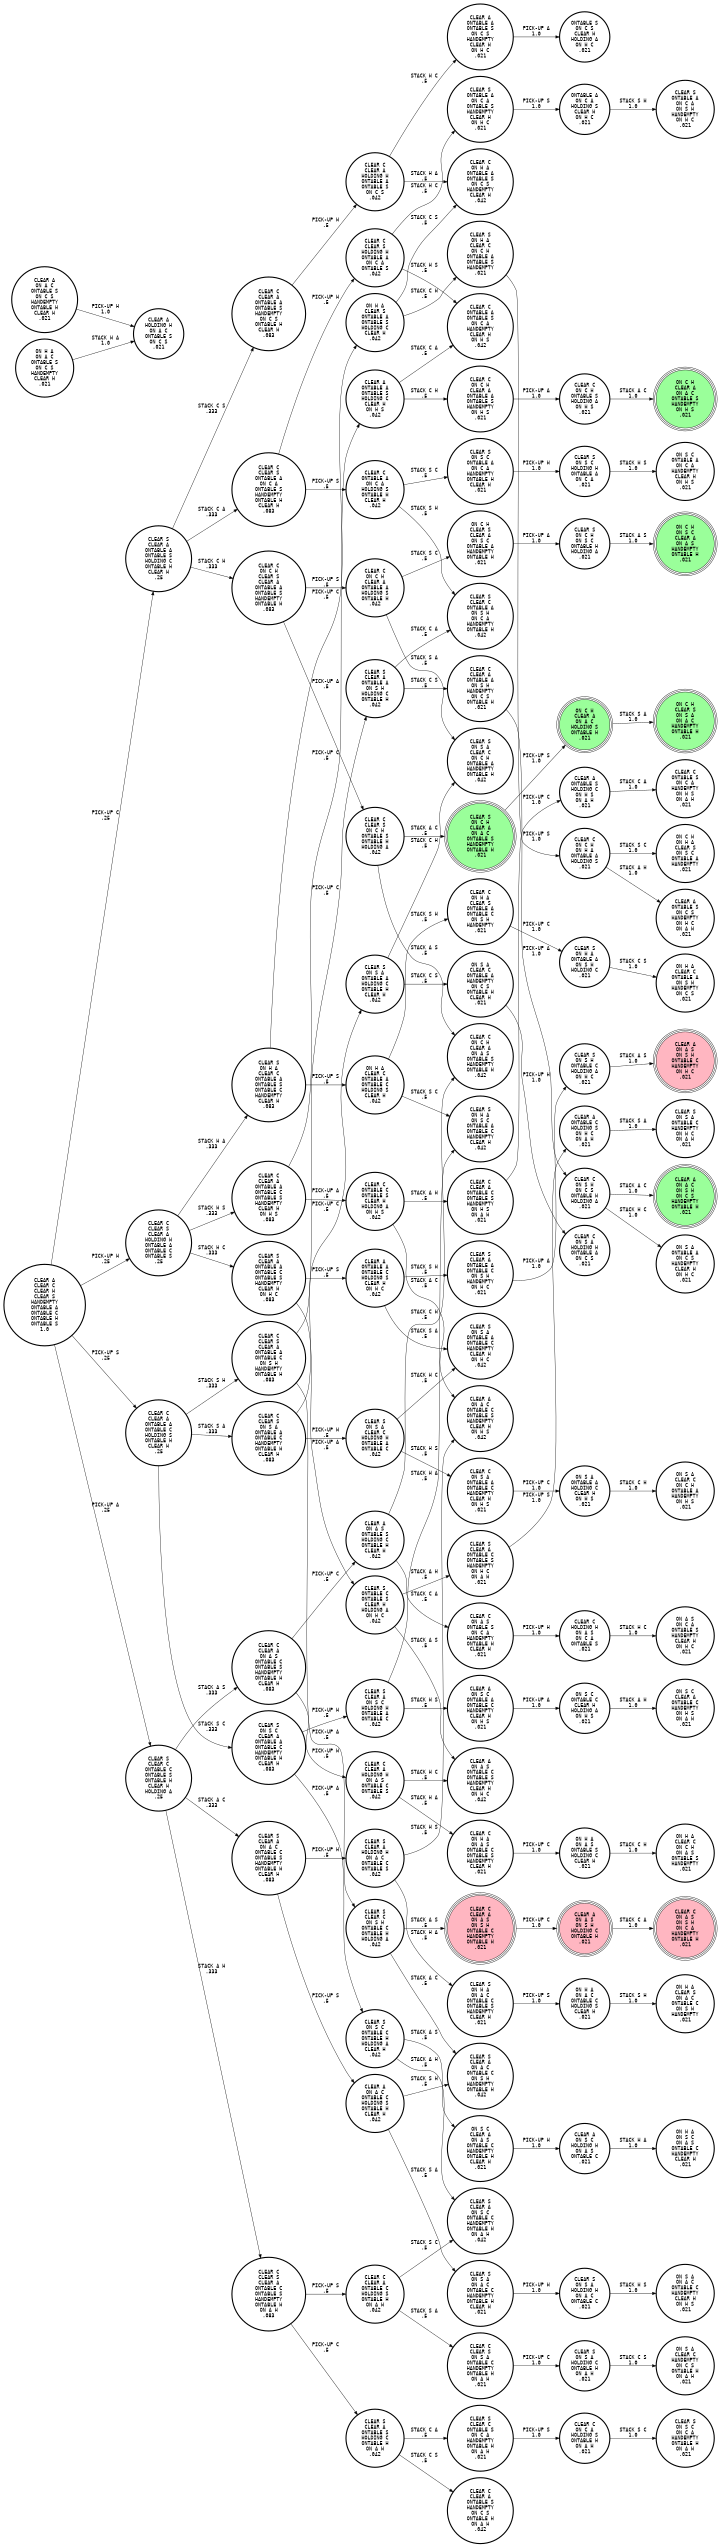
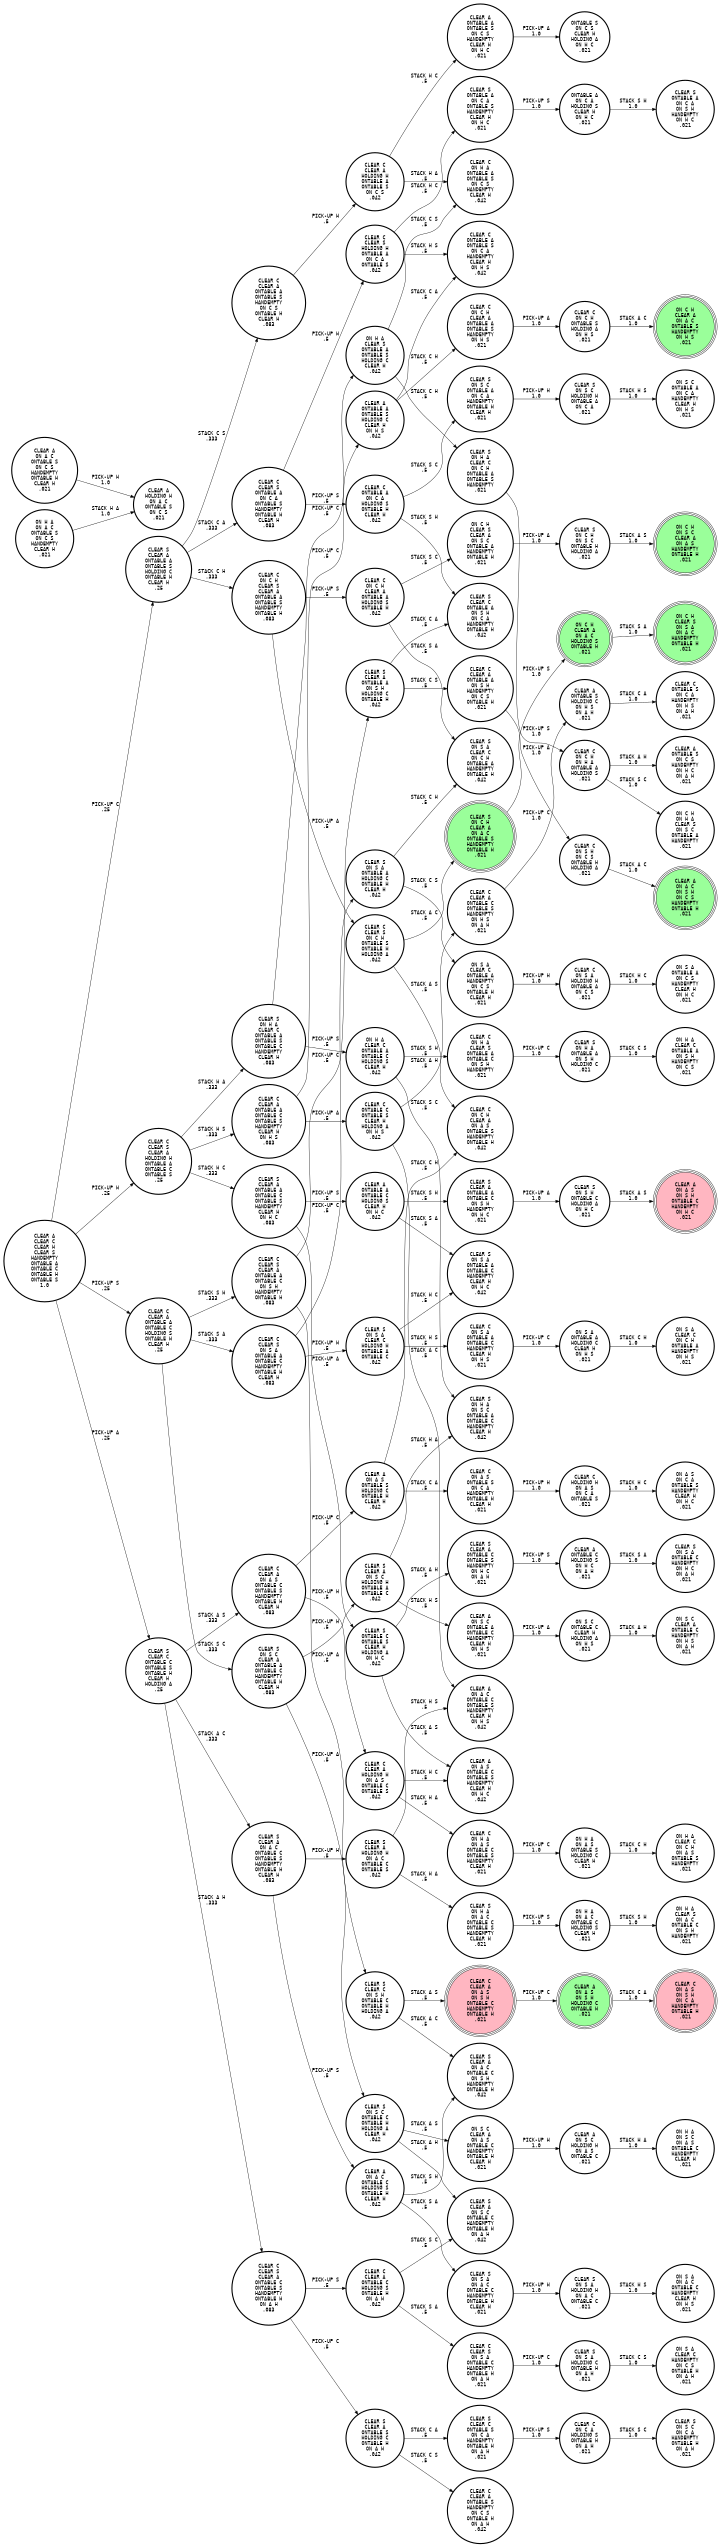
edge "CLEAR C ON S H ON C S ONTABLE H HOLDING A .021" -> "ON S A ONTABLE A ON C S HANDEMPTY CLEAR H ON H C .021": now "CLEAR C ON S A HOLDING H ONTABLE A ON C S .021" -> "ON S A ONTABLE A ON C S HANDEMPTY CLEAR H ON H C .021"
node "CLEAR A ON A S ON S H HOLDING C ONTABLE H .021": fillcolor lightpink -> palegreen1
